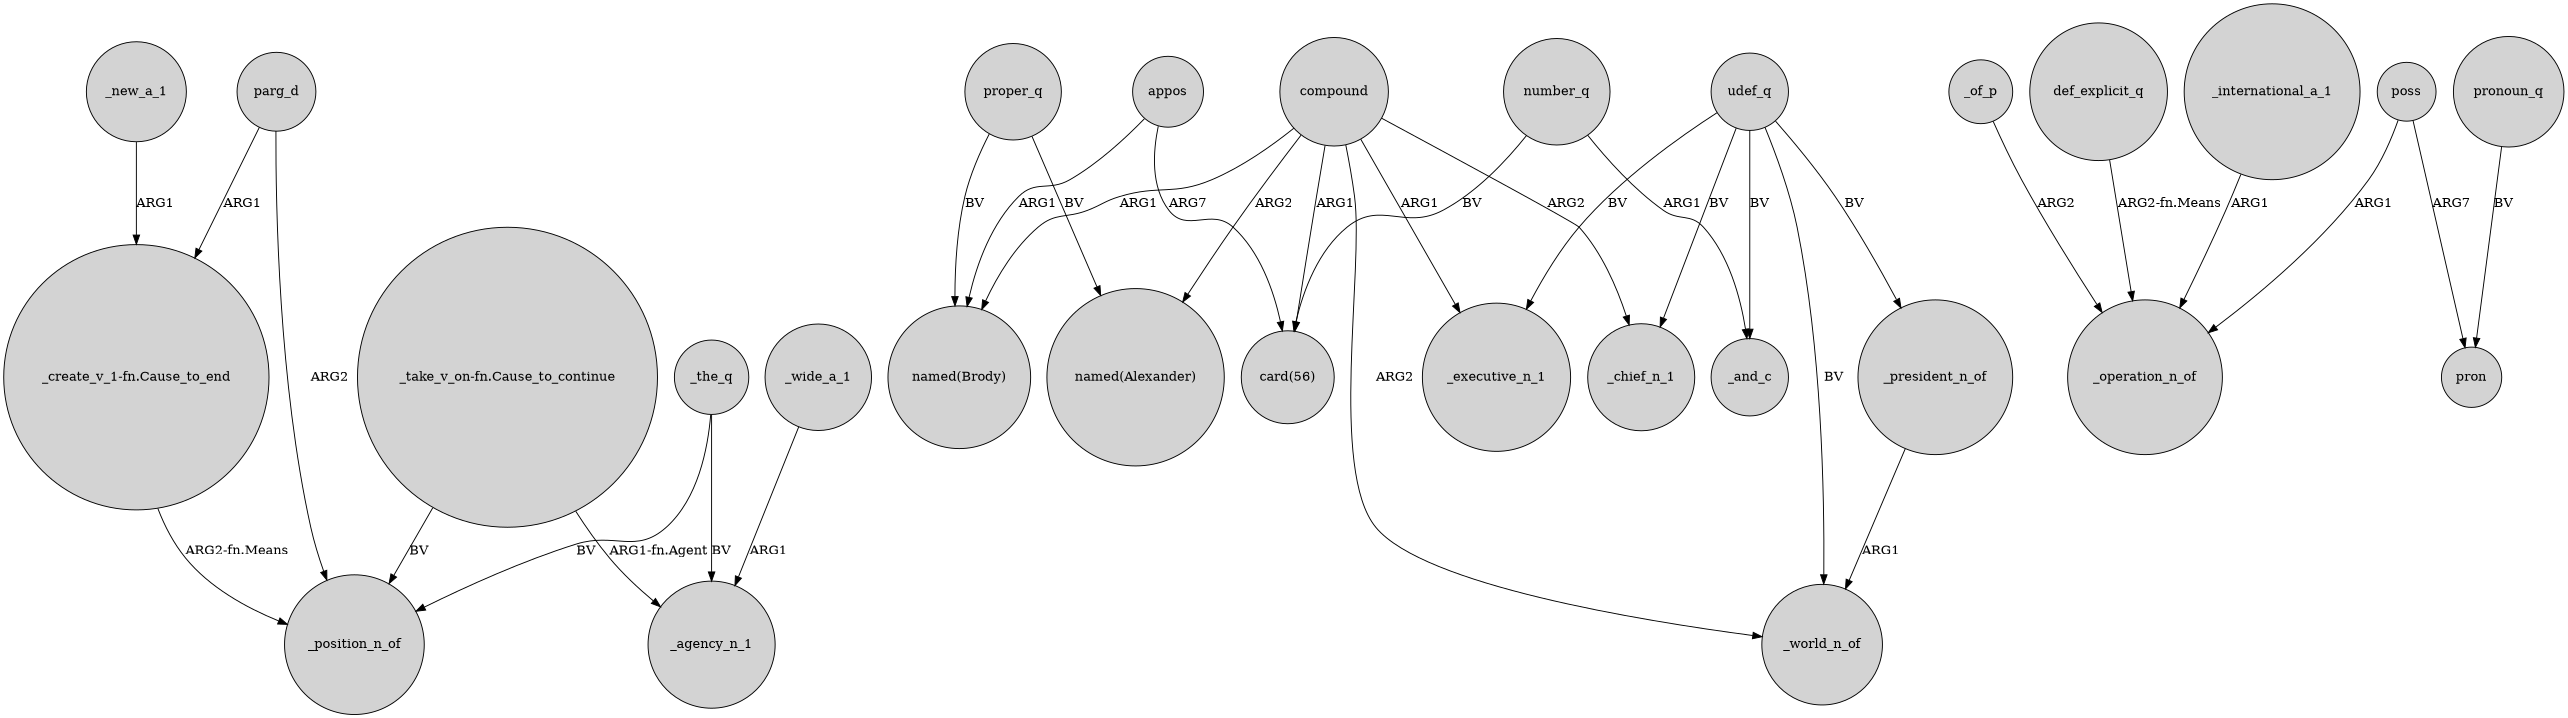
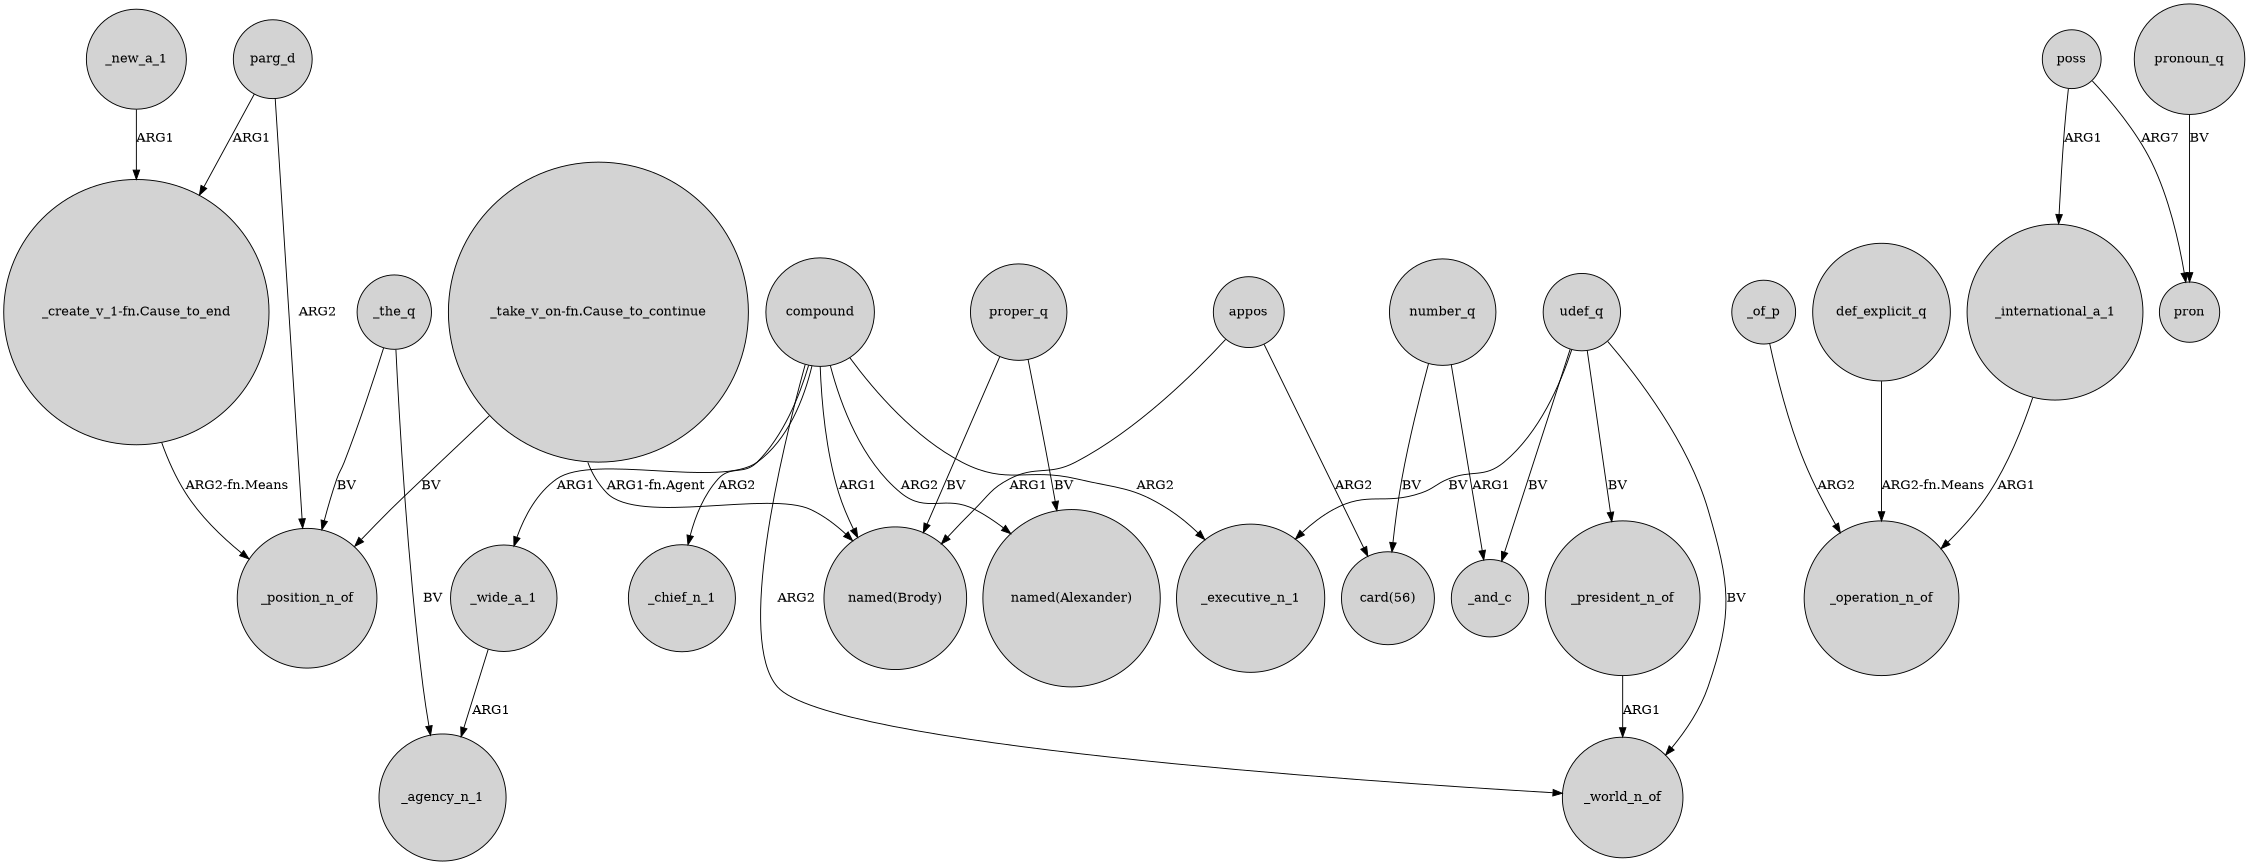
edge "appos" -> "card(56)": label "ARG7" -> "ARG2"
edge "compound" -> "_executive_n_1": label "ARG1" -> "ARG2"
edge "udef_q" -> "_chief_n_1": removed, label "BV"
edge "compound" -> "card(56)": now "compound" -> "_wide_a_1"
edge "poss" -> "_operation_n_of": now "poss" -> "_international_a_1"
edge "_take_v_on-fn.Cause_to_continue" -> "_agency_n_1": now "_take_v_on-fn.Cause_to_continue" -> "named(Brody)"
